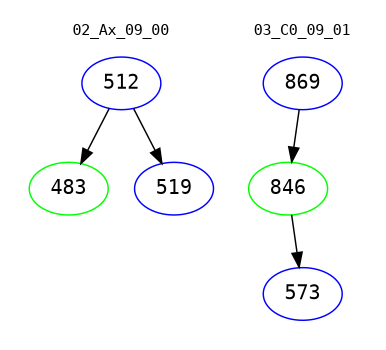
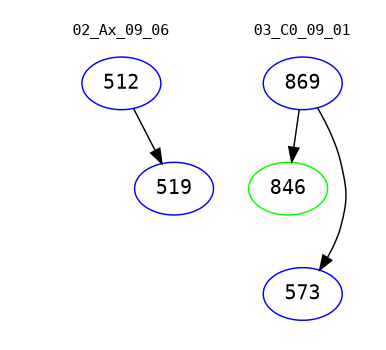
cluster "02_Ax_09_00": label "02_Ax_09_00" -> "02_Ax_09_06"
node "483": removed
edge "846" -> "573": now "869" -> "573"
